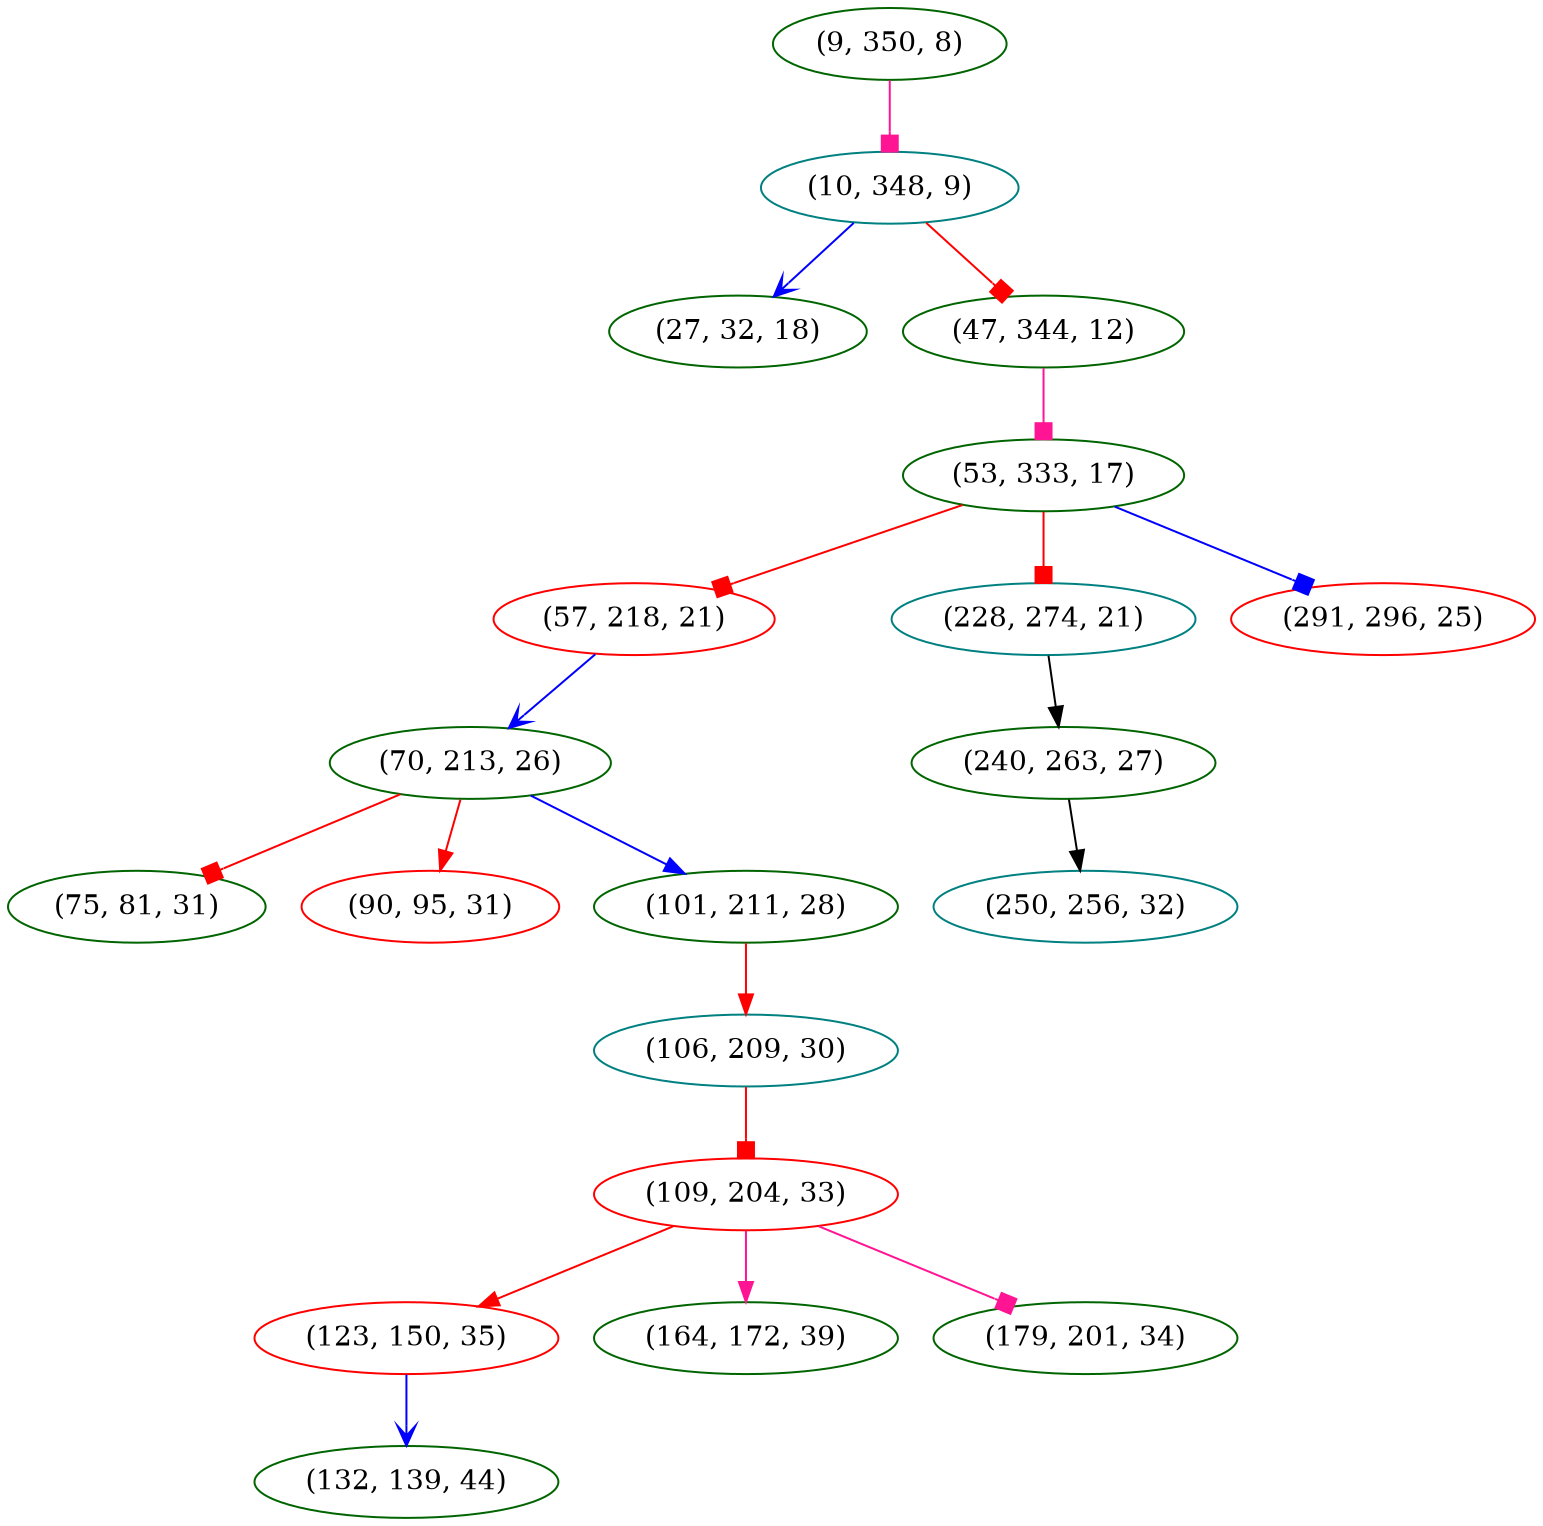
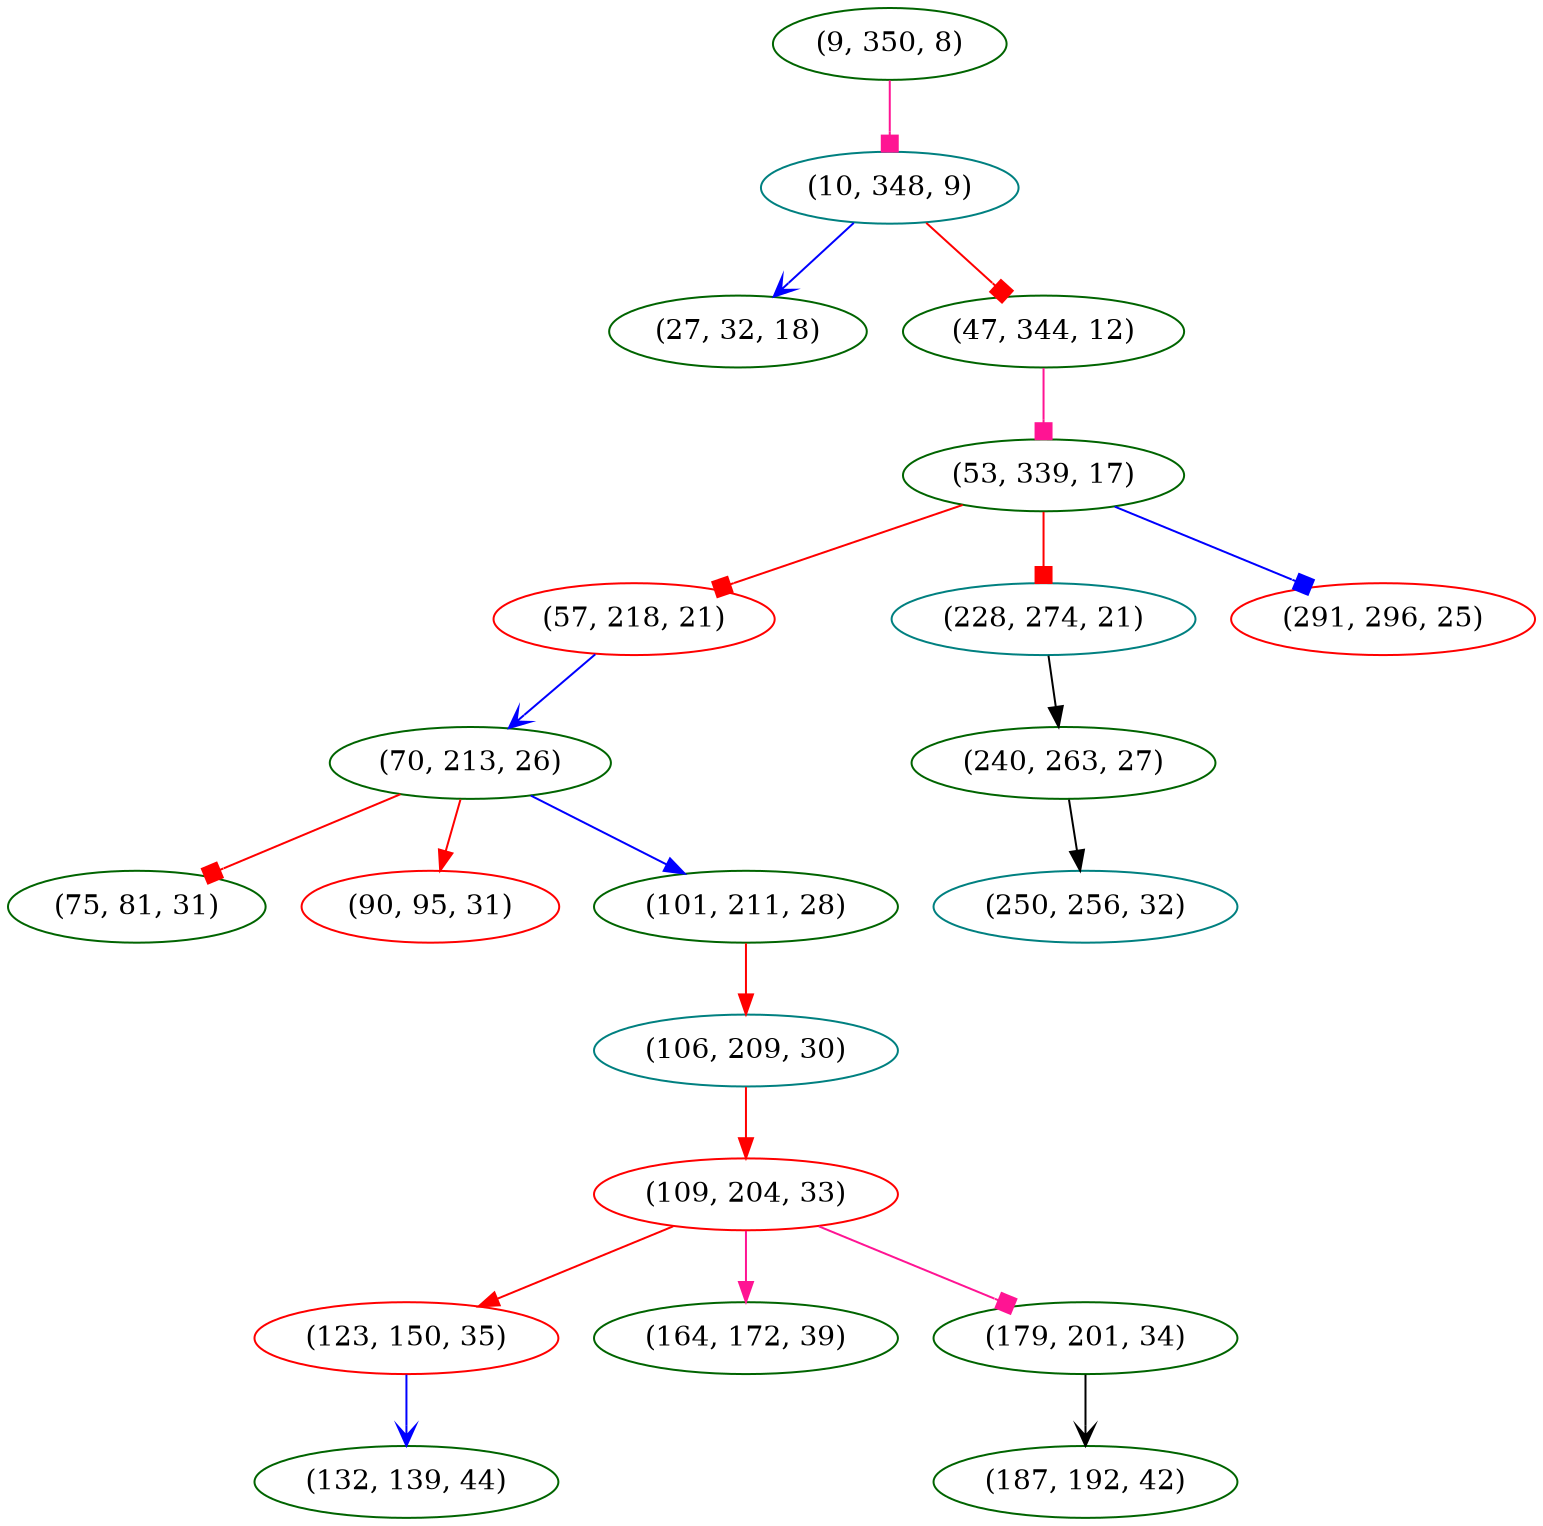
node "(53, 333, 17)": label "(53, 333, 17)" -> "(53, 339, 17)"
edge "(106, 209, 30)" -> "(109, 204, 33)": arrowhead box -> normal
node "(187, 192, 42)": added
